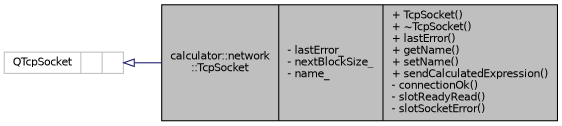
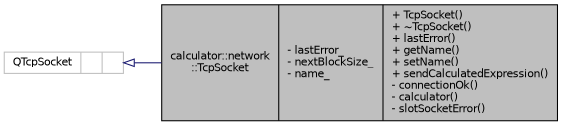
node "calculator::network": text "- slotReadyRead()" -> "- calculator()"
